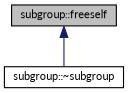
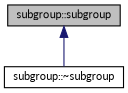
node "subgroup::freeself": label "subgroup::freeself" -> "subgroup::subgroup"
